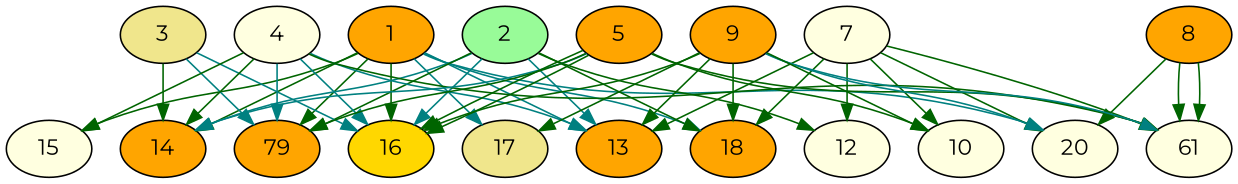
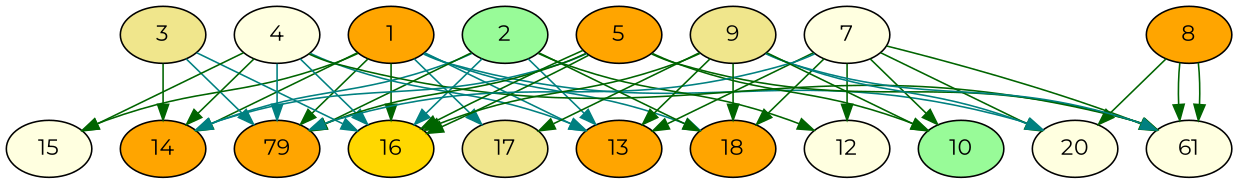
node "9": fillcolor orange -> khaki
edge "7" -> "79": added
node "10": fillcolor lightyellow -> palegreen
